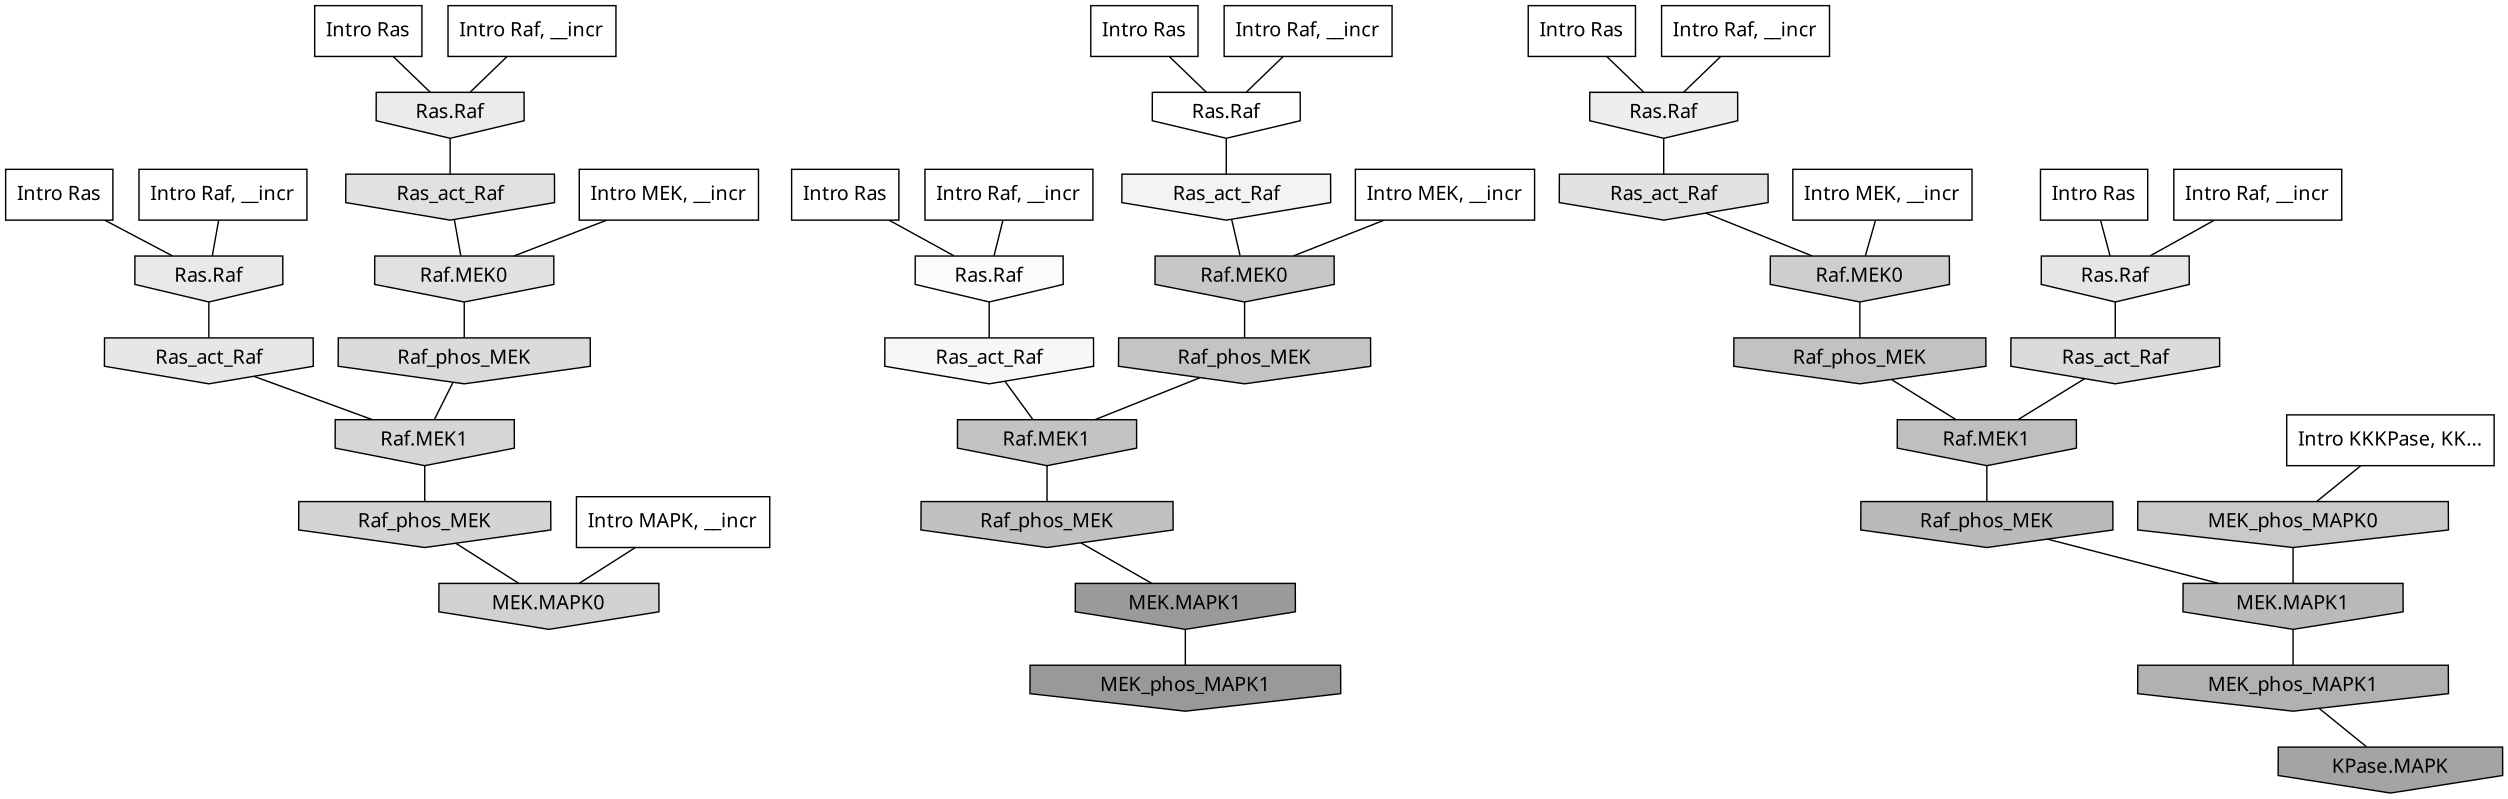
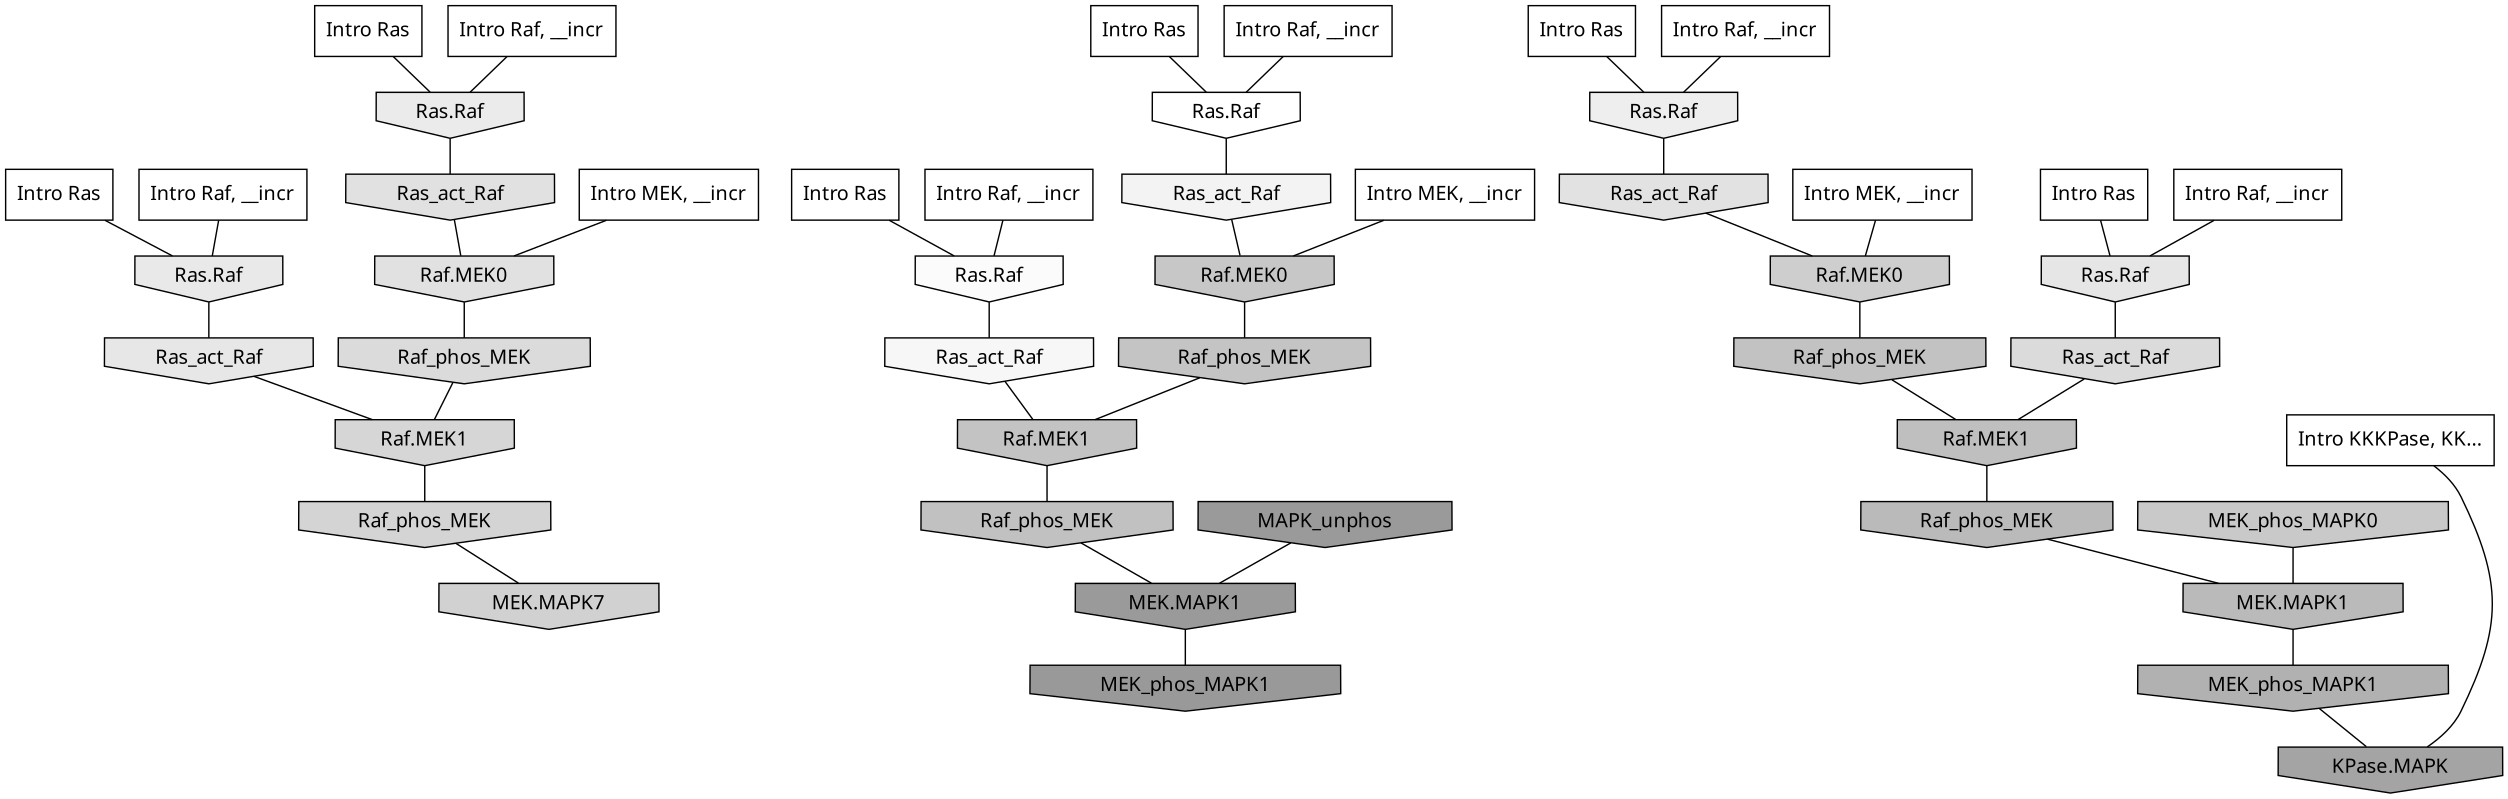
edge "Intro KKKPase, KK..." -- "MEK_phos_MAPK0": now "Intro KKKPase, KK..." -- "KPase.MAPK"
node "Intro MAPK, __incr": removed
node "MAPK_unphos": added
node "MEK.MAPK0": label "MEK.MAPK0" -> "MEK.MAPK7"
